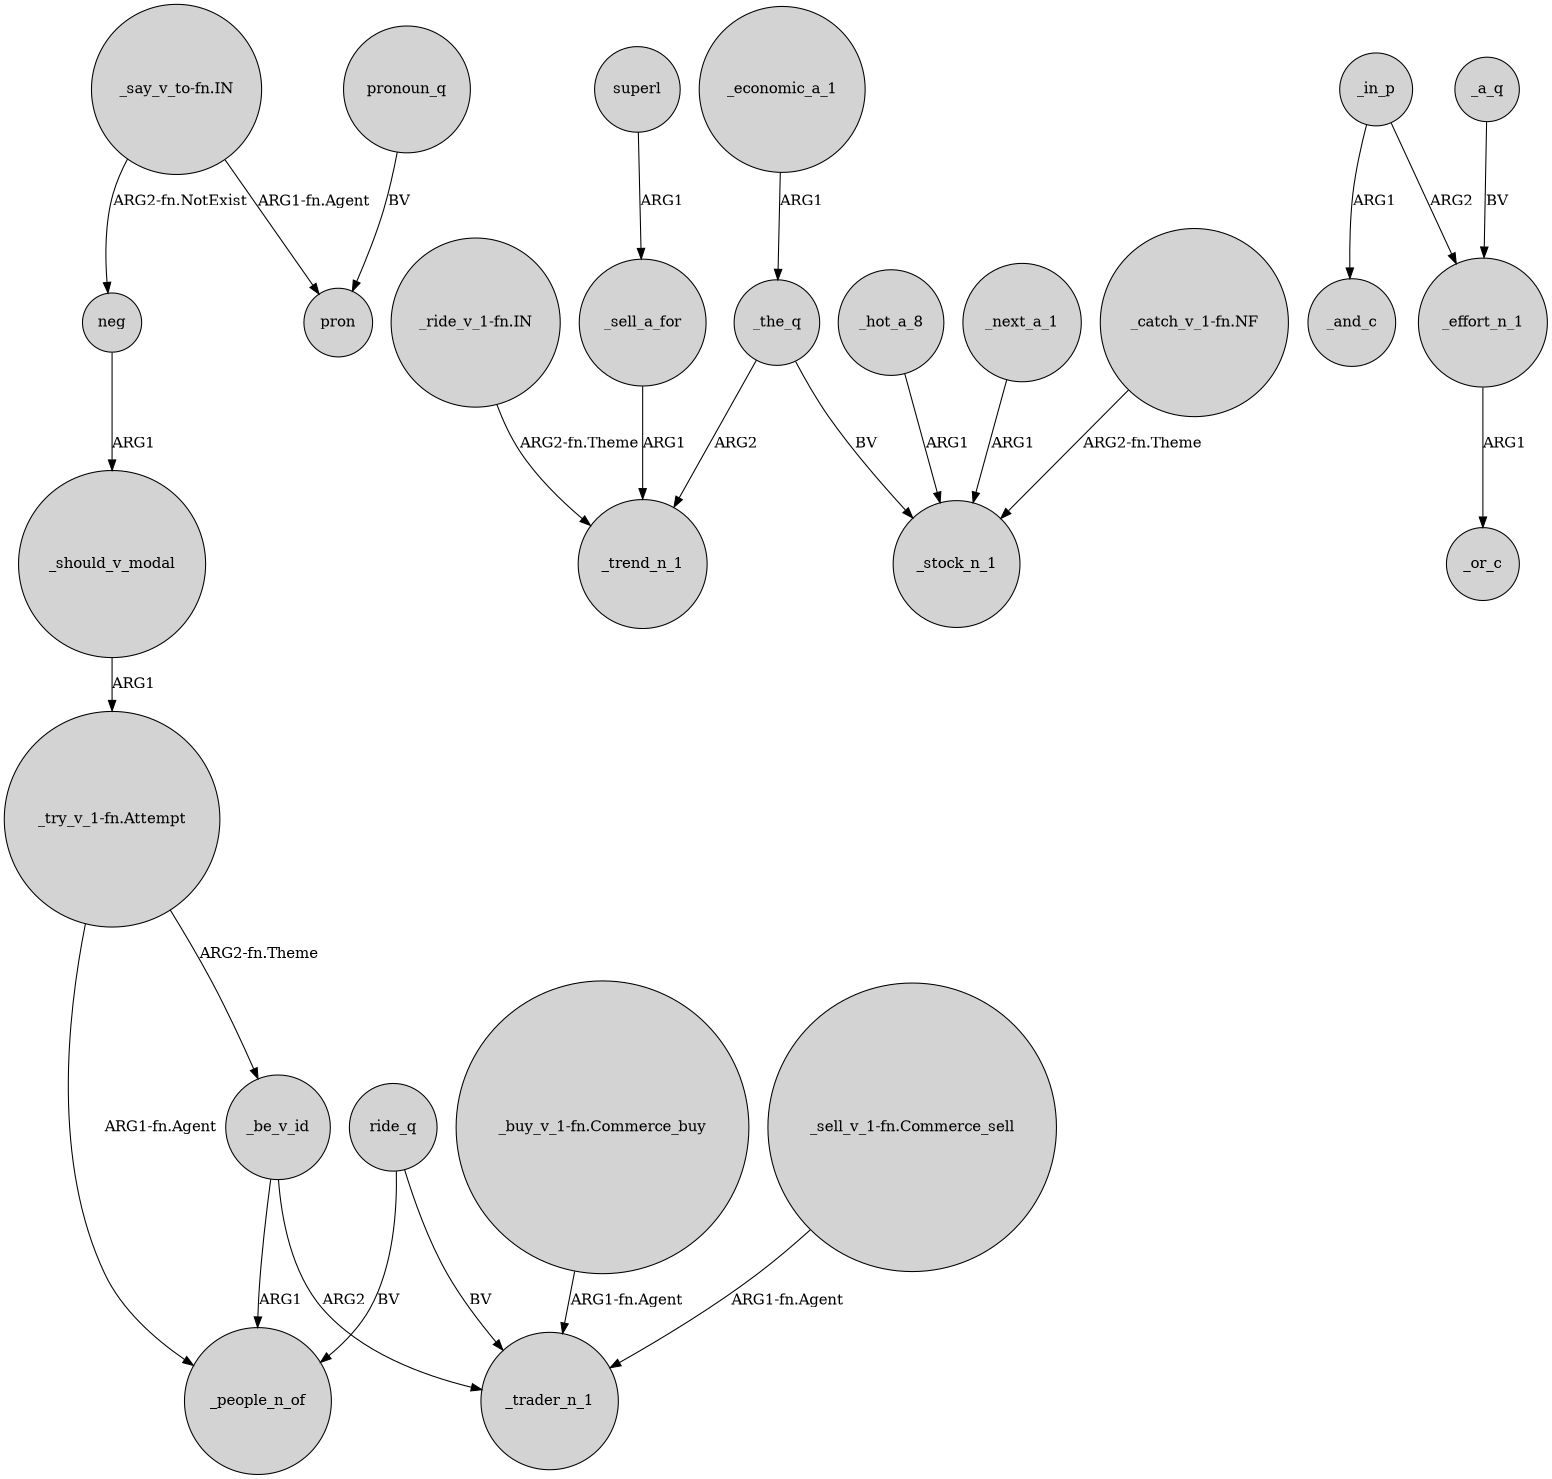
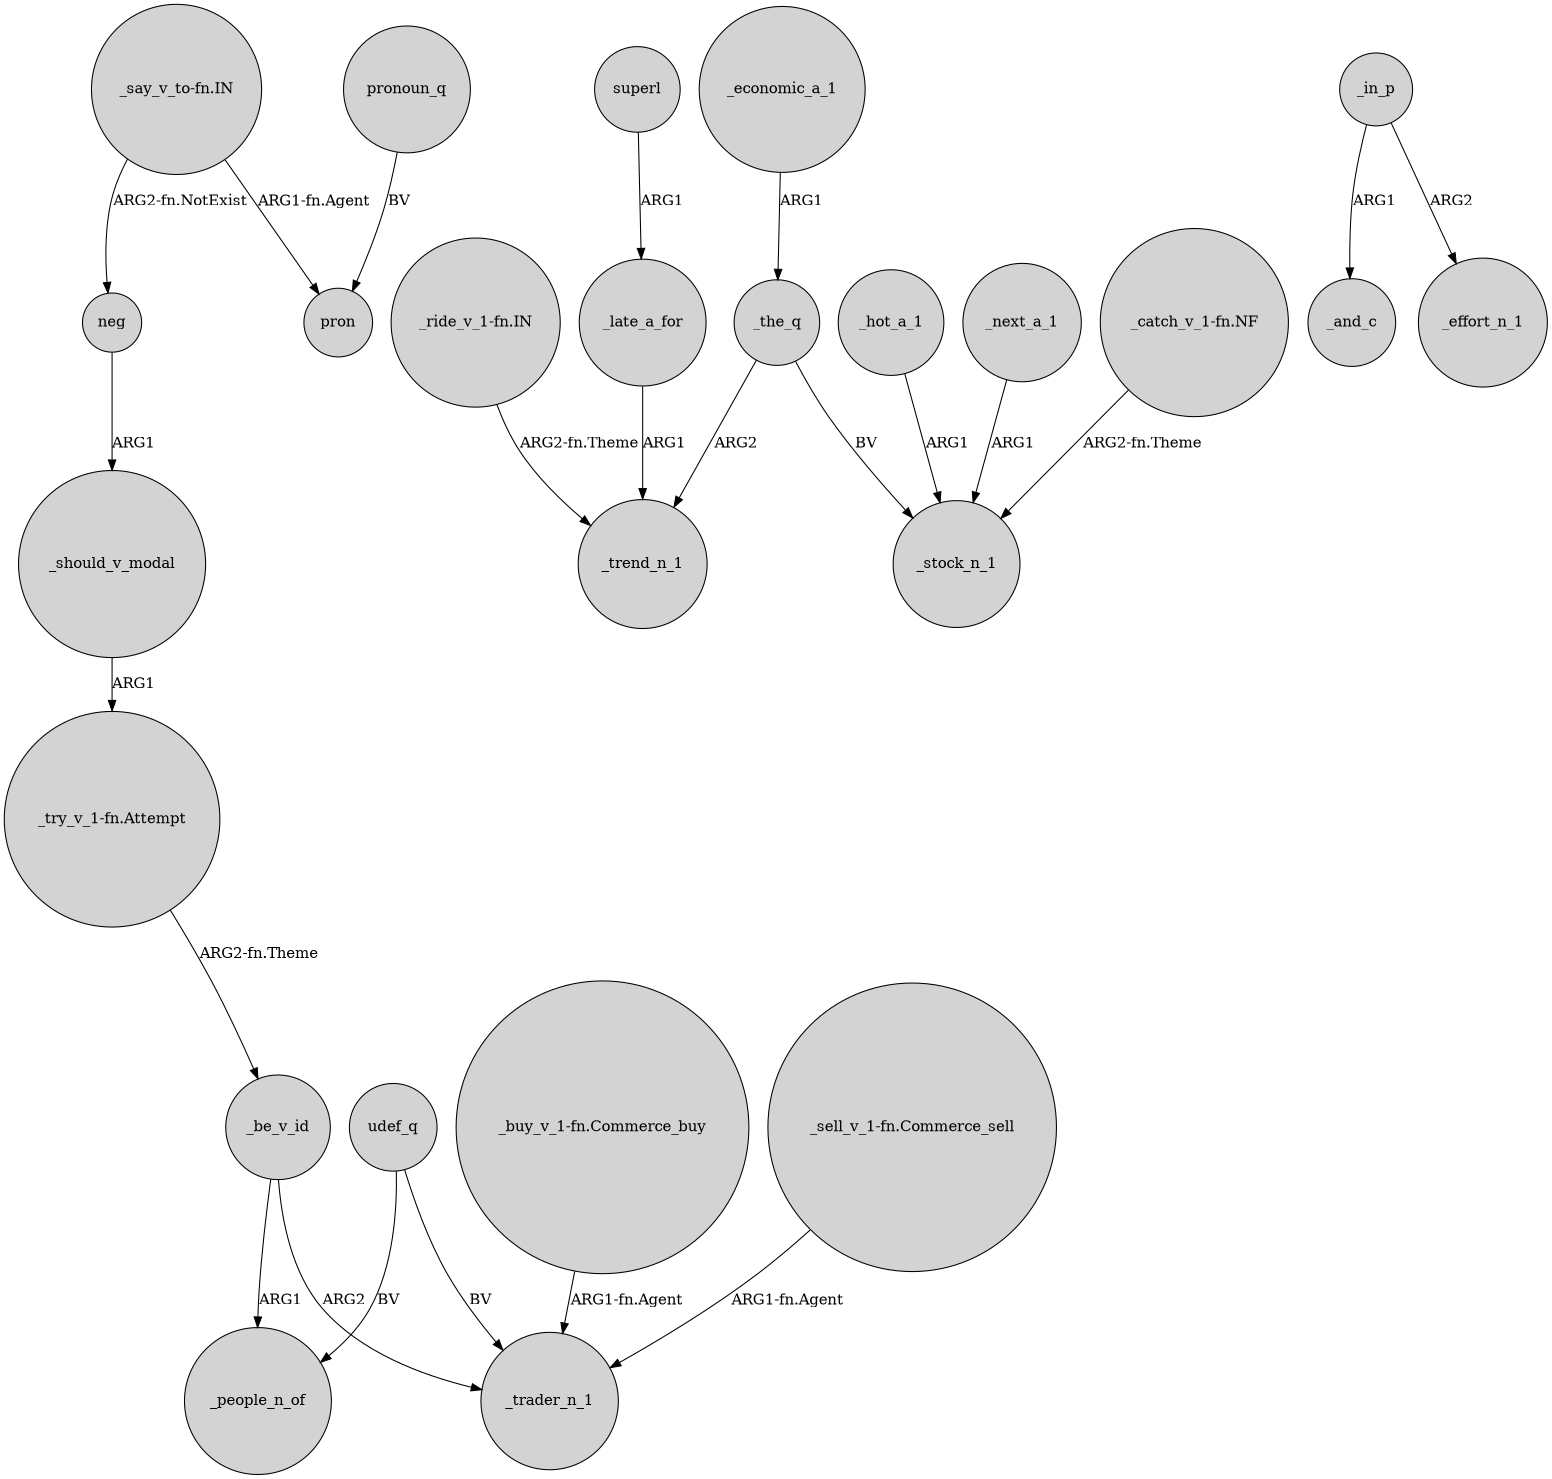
node "_a_q": removed
node "_sell_a_for": label "_sell_a_for" -> "_late_a_for"
node "_hot_a_8": label "_hot_a_8" -> "_hot_a_1"
node "_or_c": removed
node "ride_q": label "ride_q" -> "udef_q"
edge "_try_v_1-fn.Attempt" -> "_people_n_of": removed, label "ARG1-fn.Agent"
